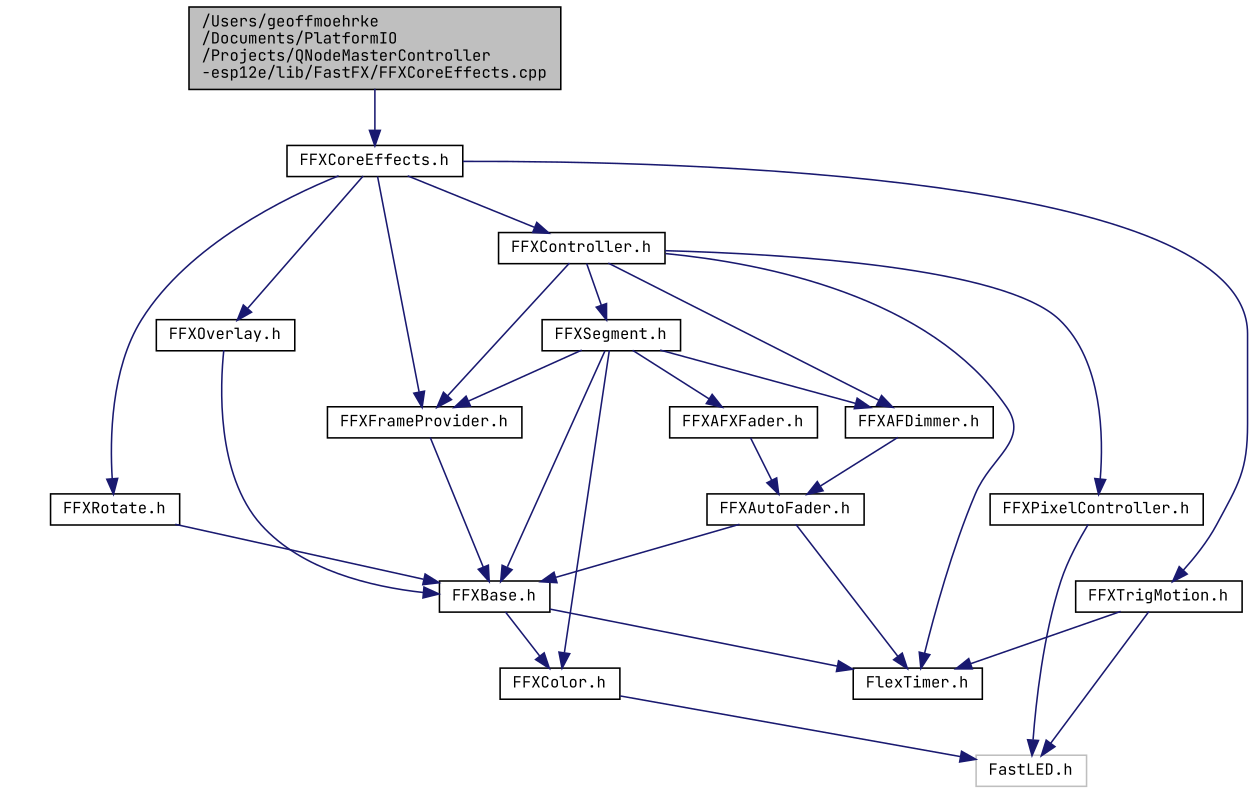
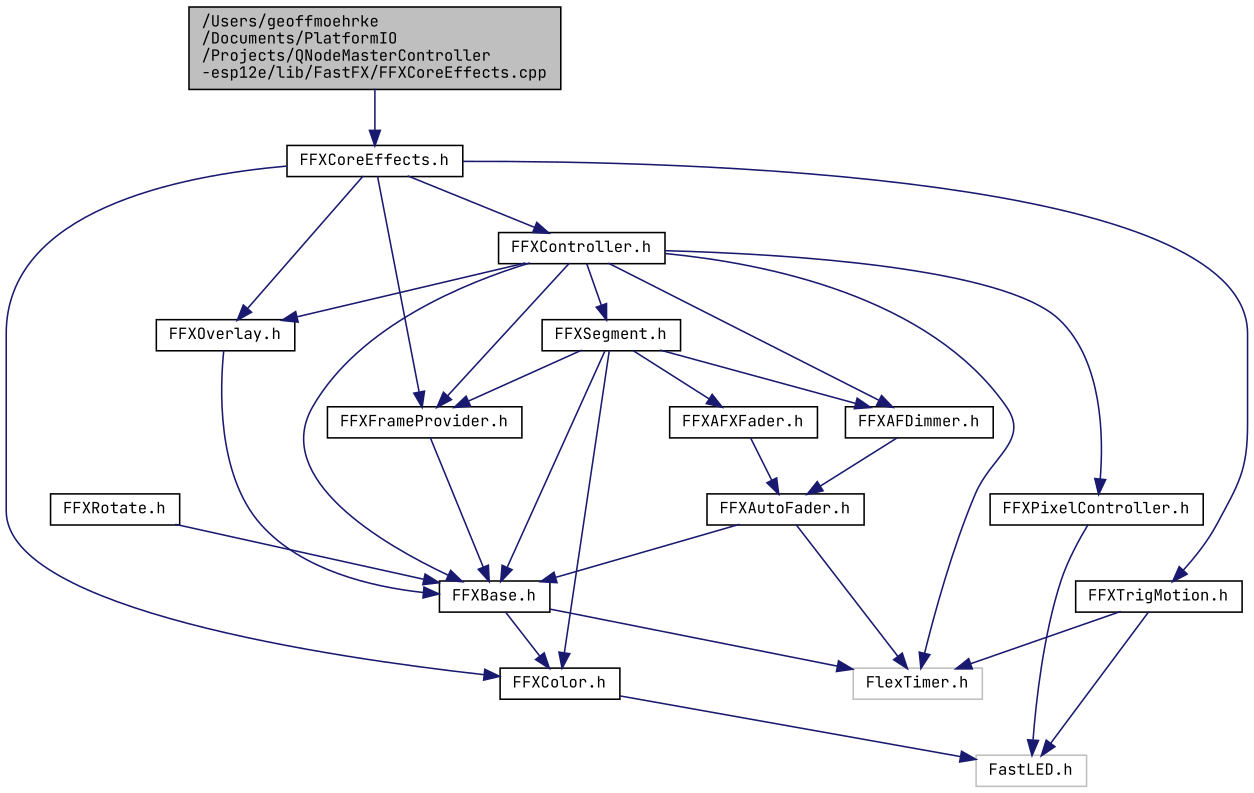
edge "FFXCoreEffects.h" -> "FFXRotate.h": now "FFXCoreEffects.h" -> "FFXColor.h"
edge "FFXController.h" -> "FFXOverlay.h": added
edge "FFXController.h" -> "FFXBase.h": added
node "FlexTimer.h": color black -> grey75
